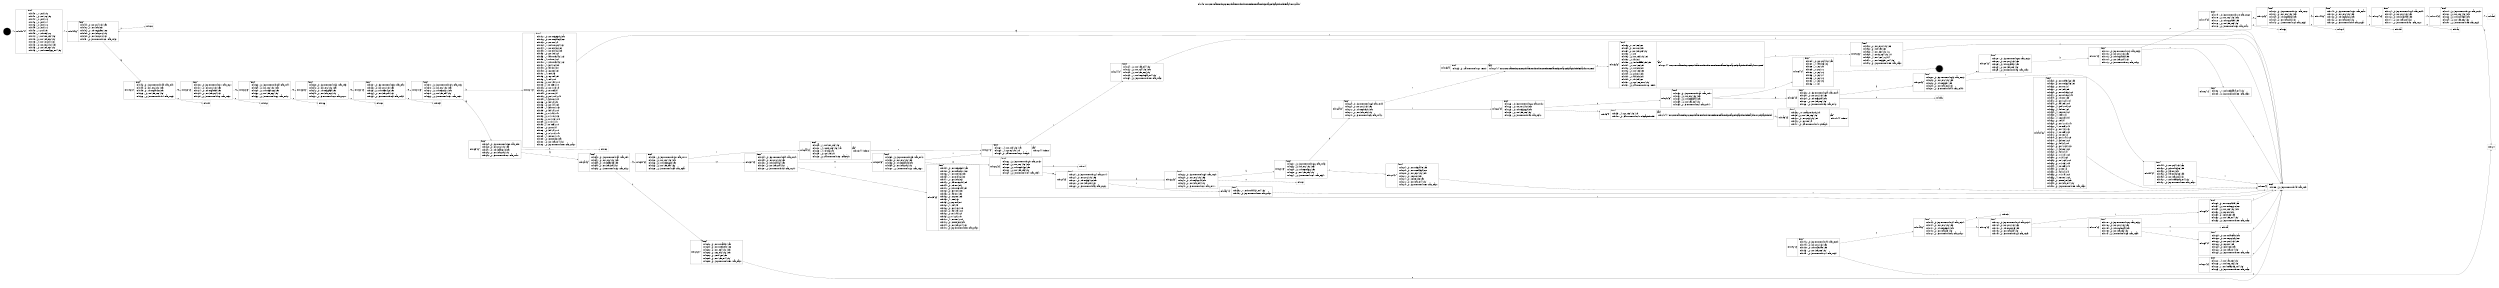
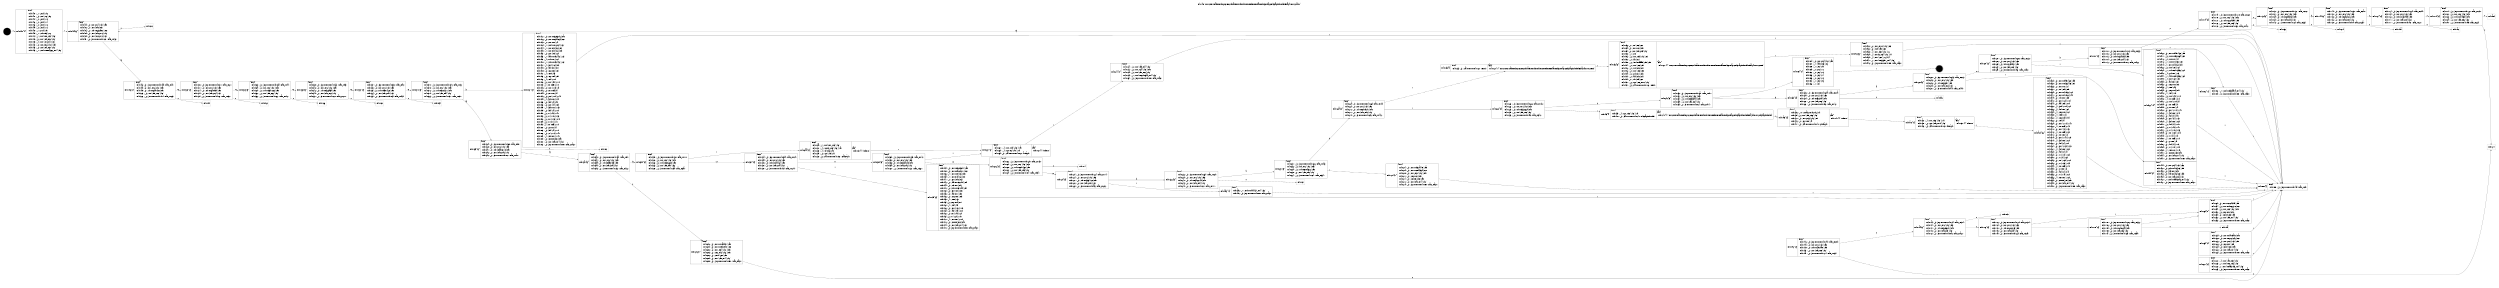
node "0x40196c [144]": added
node "0x401a1c [15]": added
edge "0x4017e1 [25]" -> "0x401859 [27]": now "0x4017e1 [25]" -> "0x40188f [27]"
